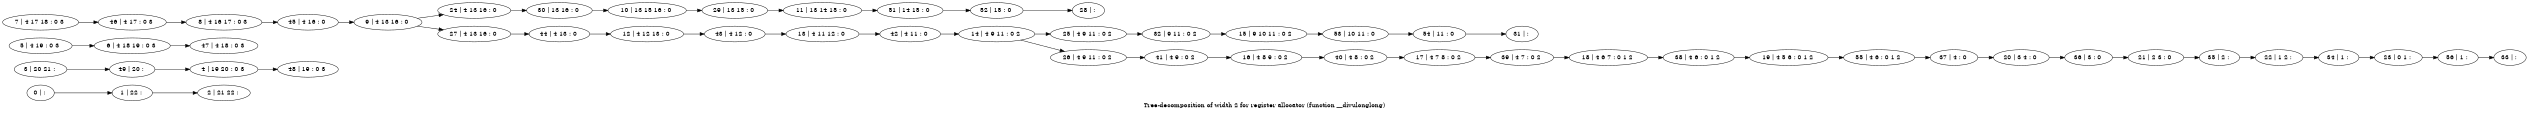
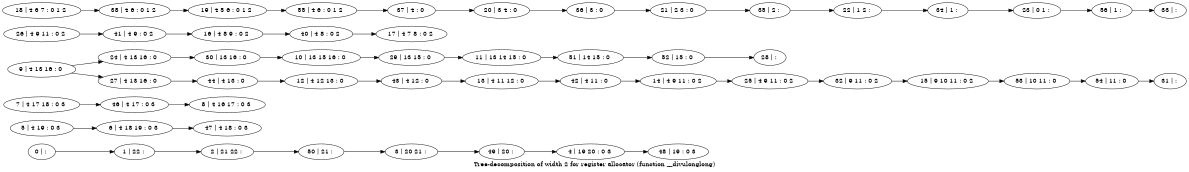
node "45 | 4 16 : 0": removed
edge "14 | 4 9 11 : 0 2" -> "26 | 4 9 11 : 0 2": removed
node "39 | 4 7 : 0 2": removed
node "50 | 21 :": added
